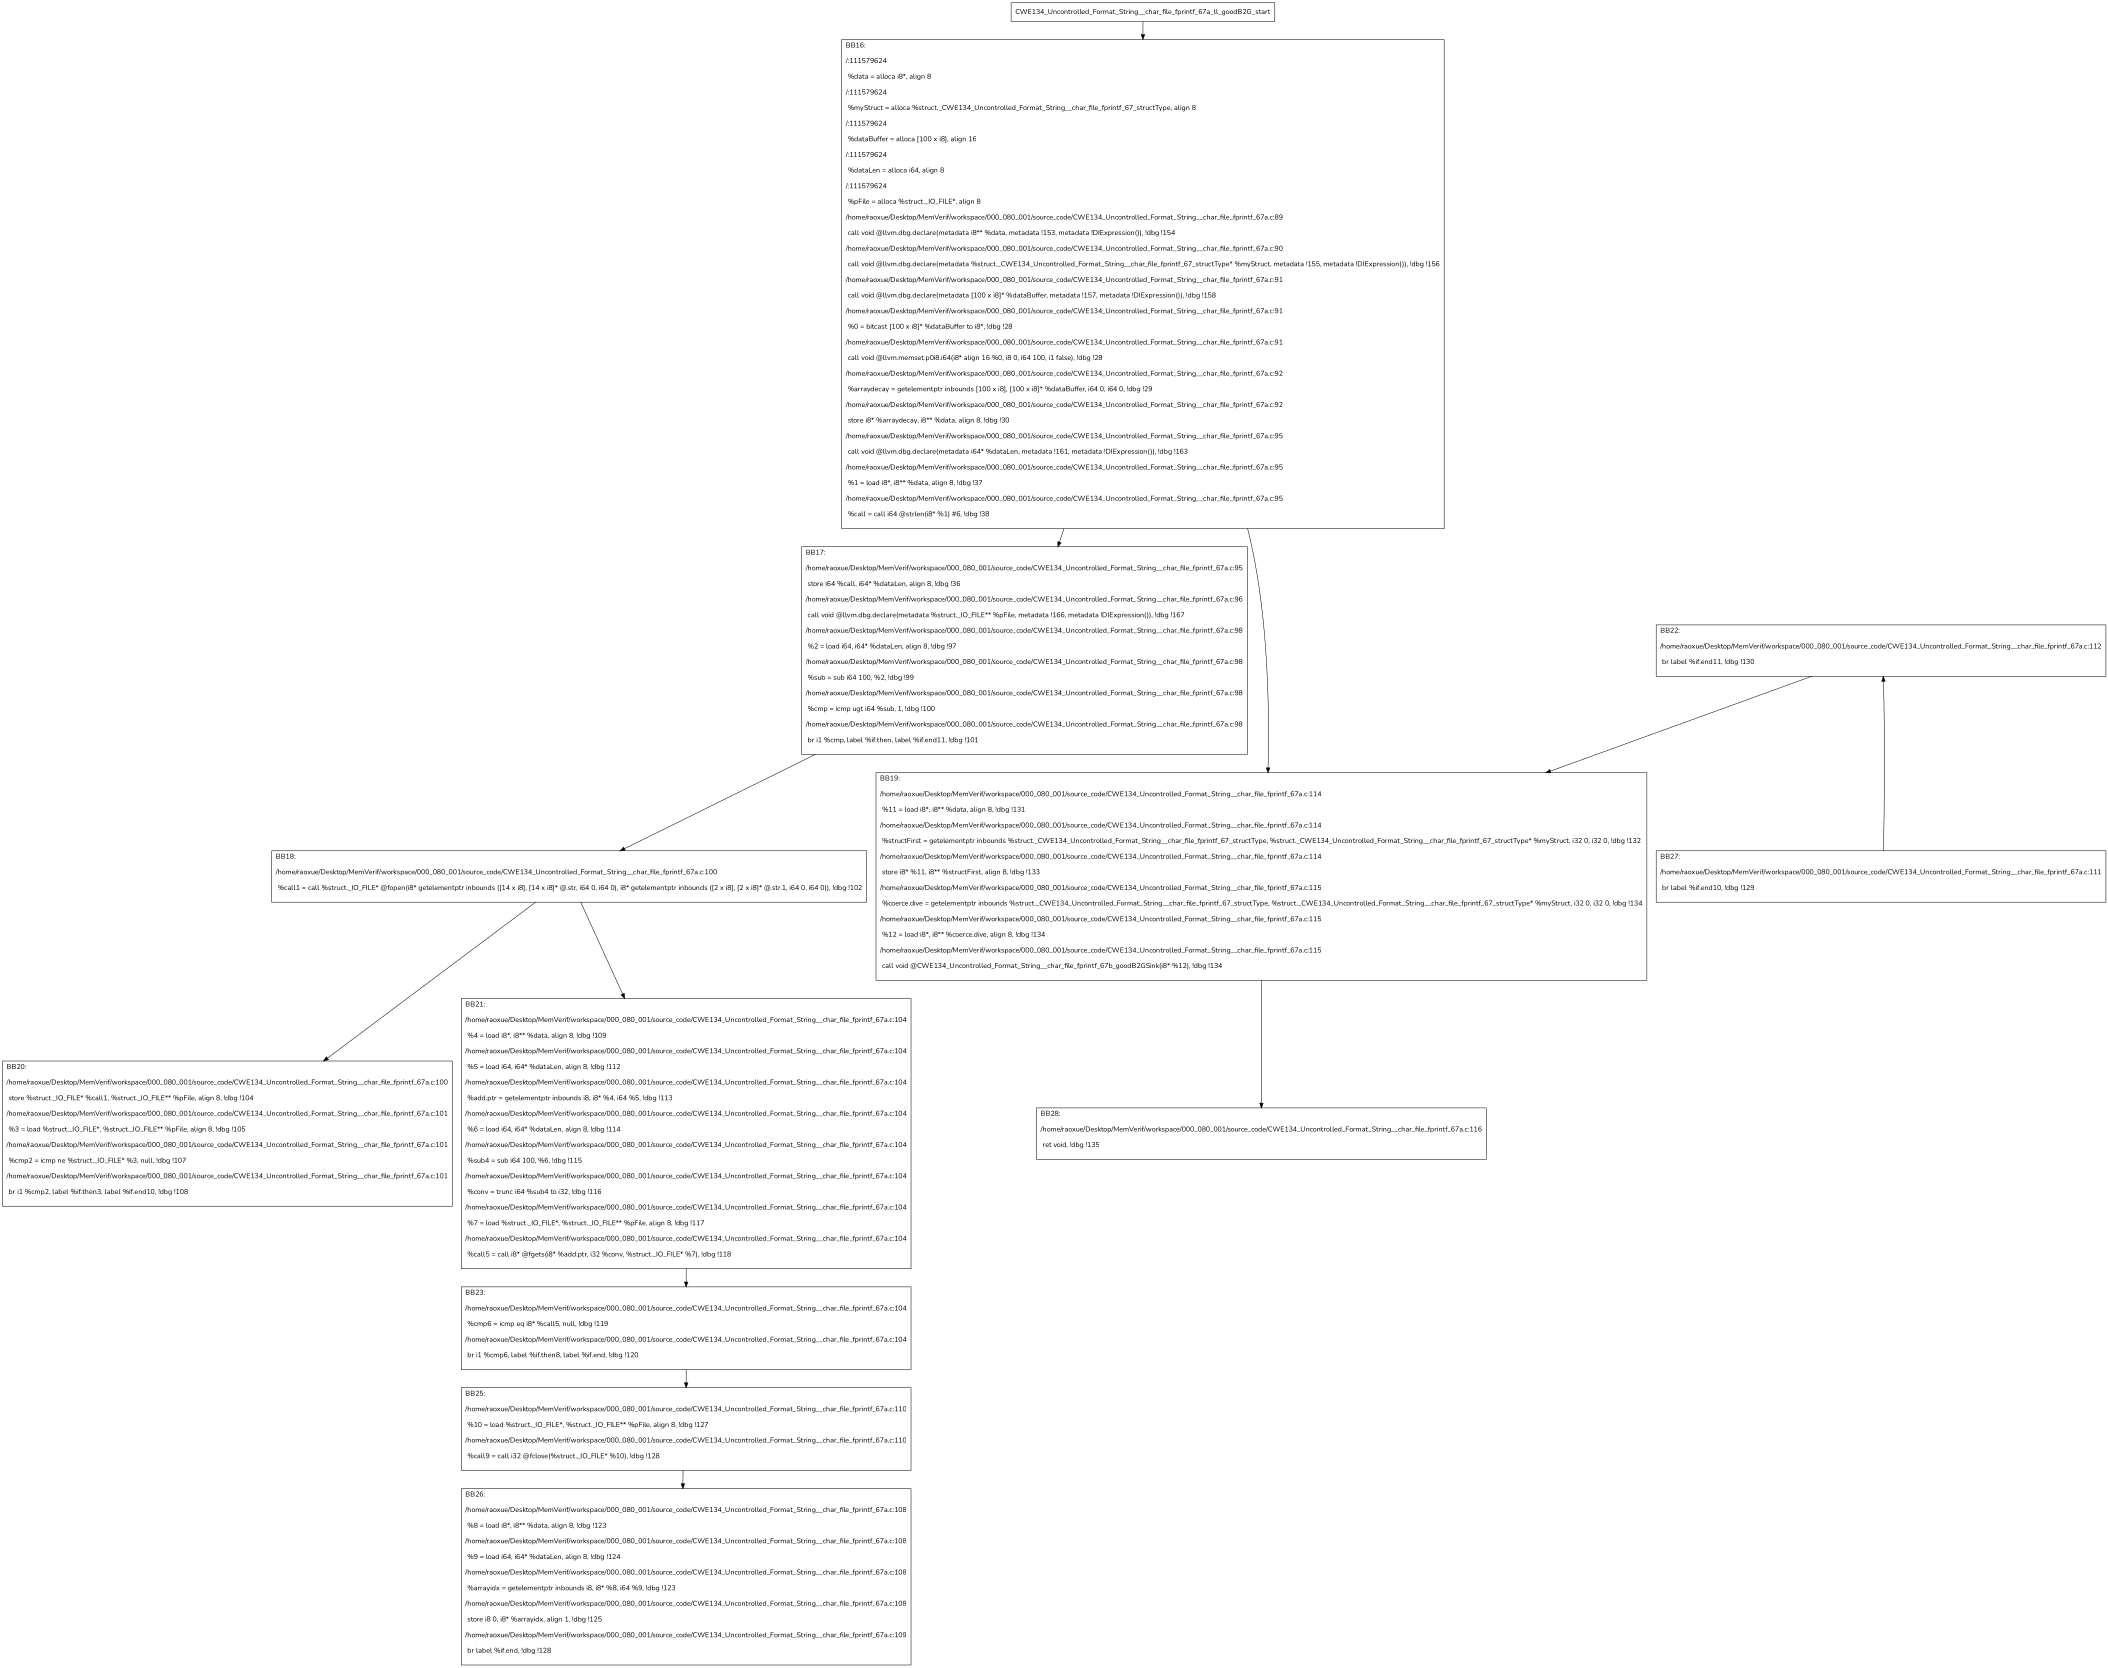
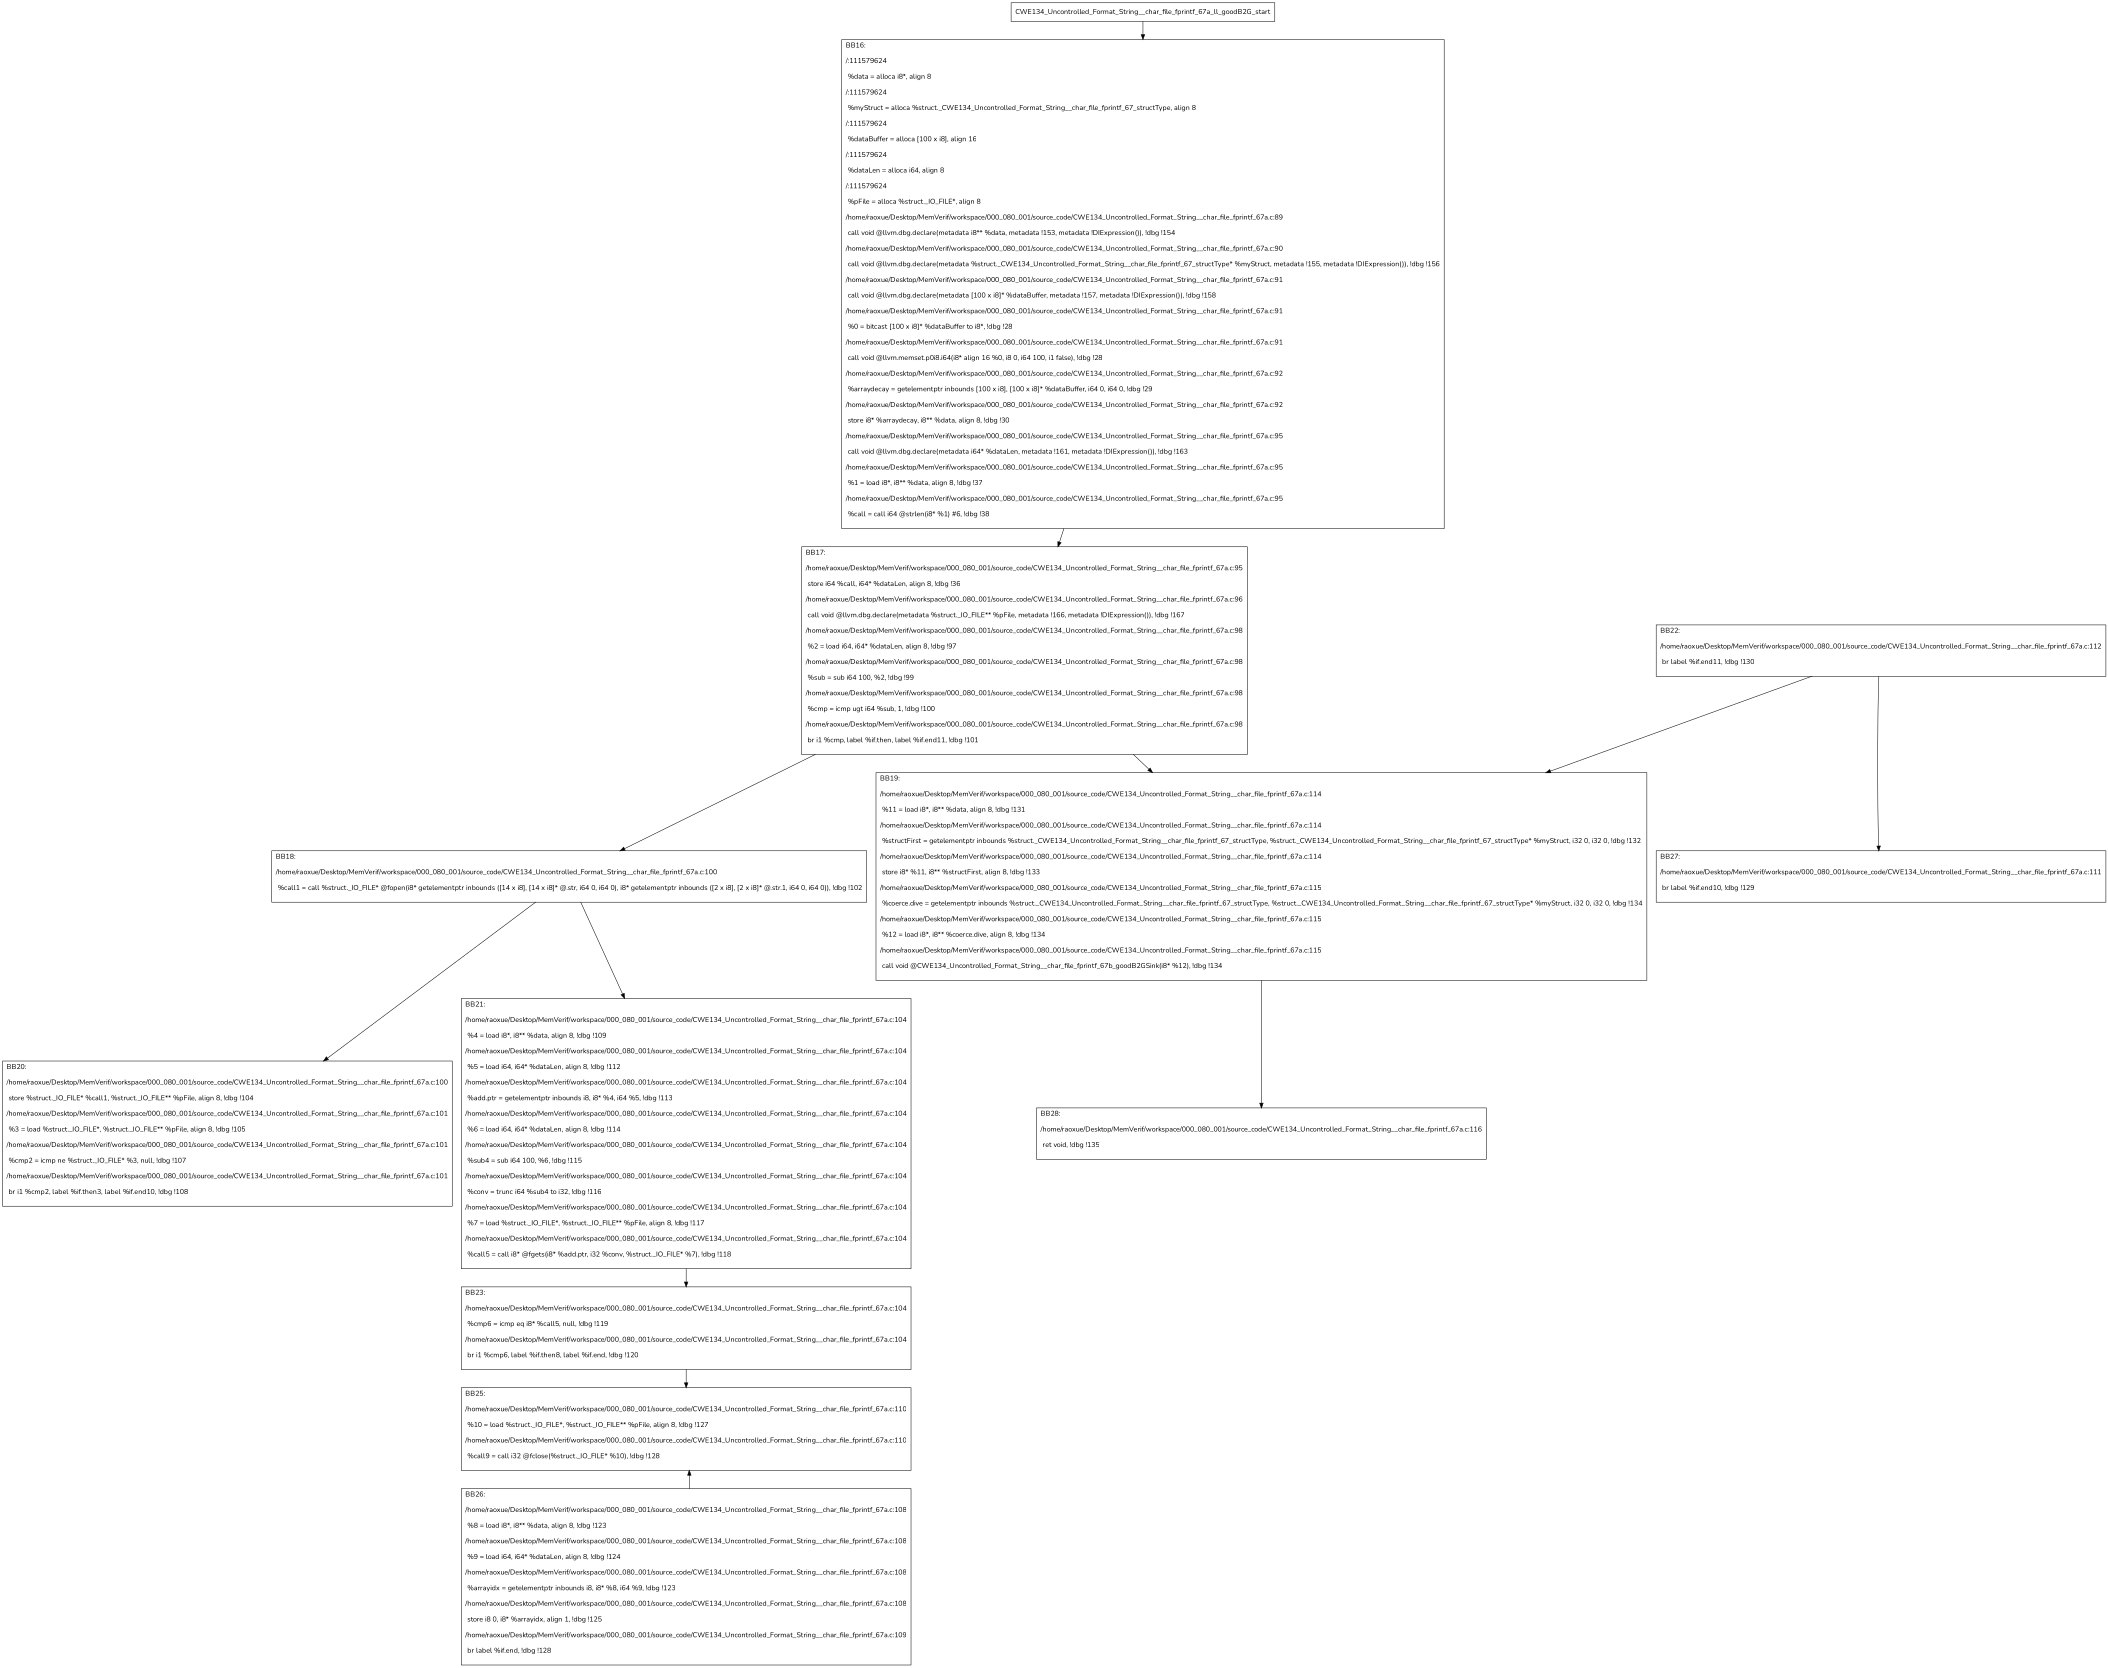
edge "BB16:" -> "BB19:": now "BB17:" -> "BB19:"
edge "BB27:" -> "BB22:": reversed
edge "BB25:" -> "BB26:": reversed
